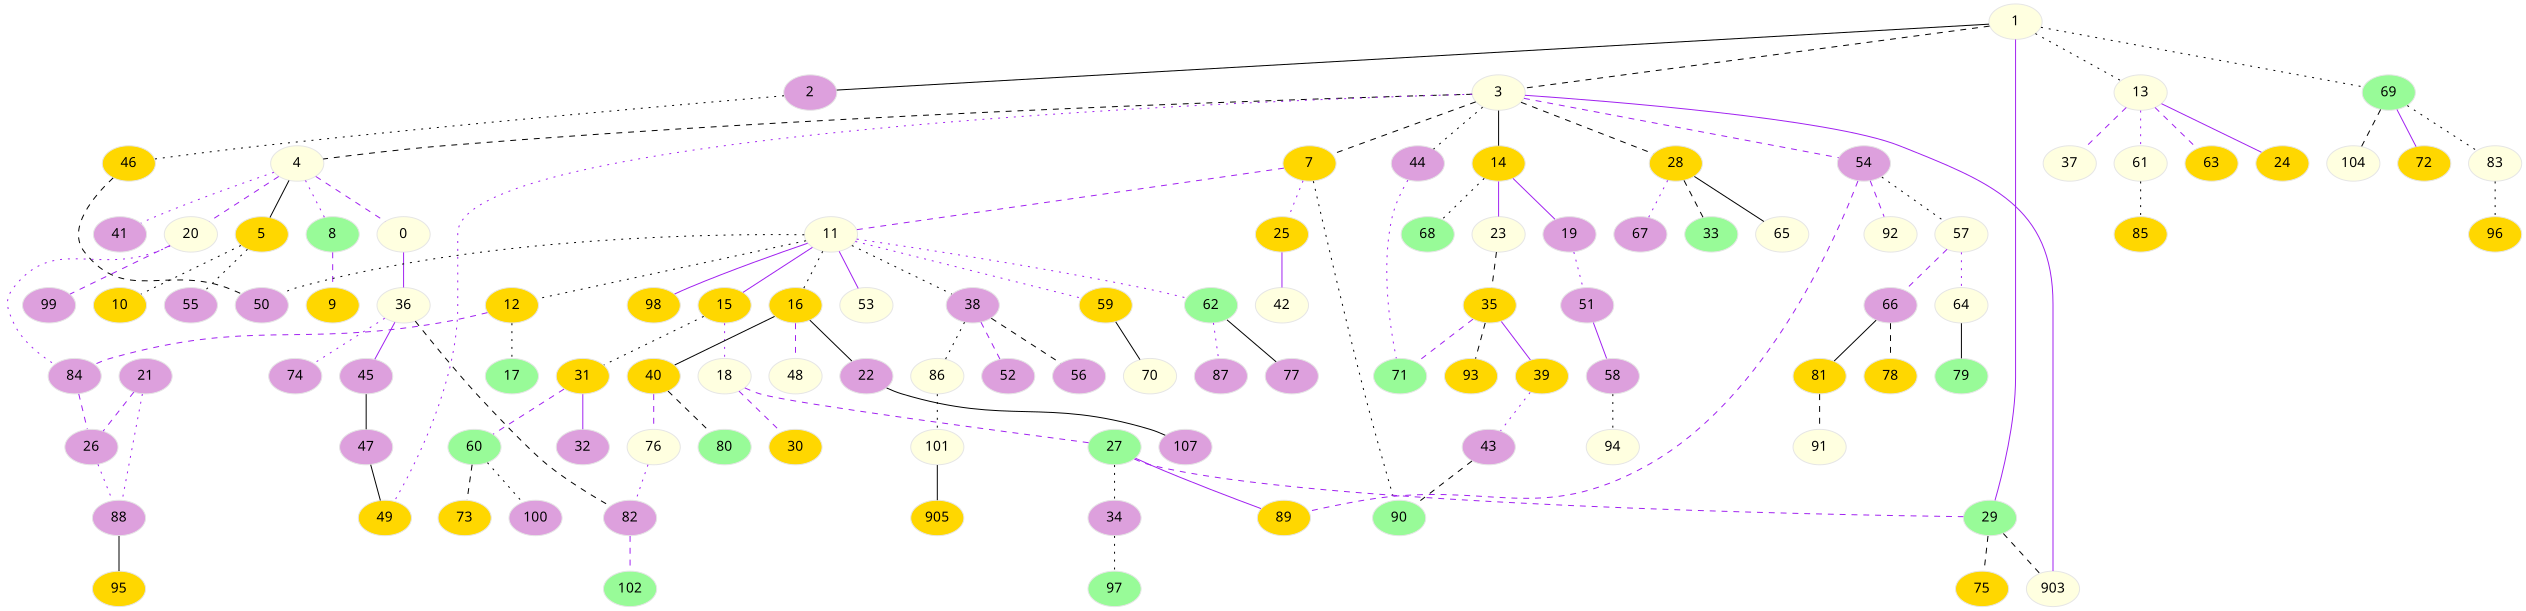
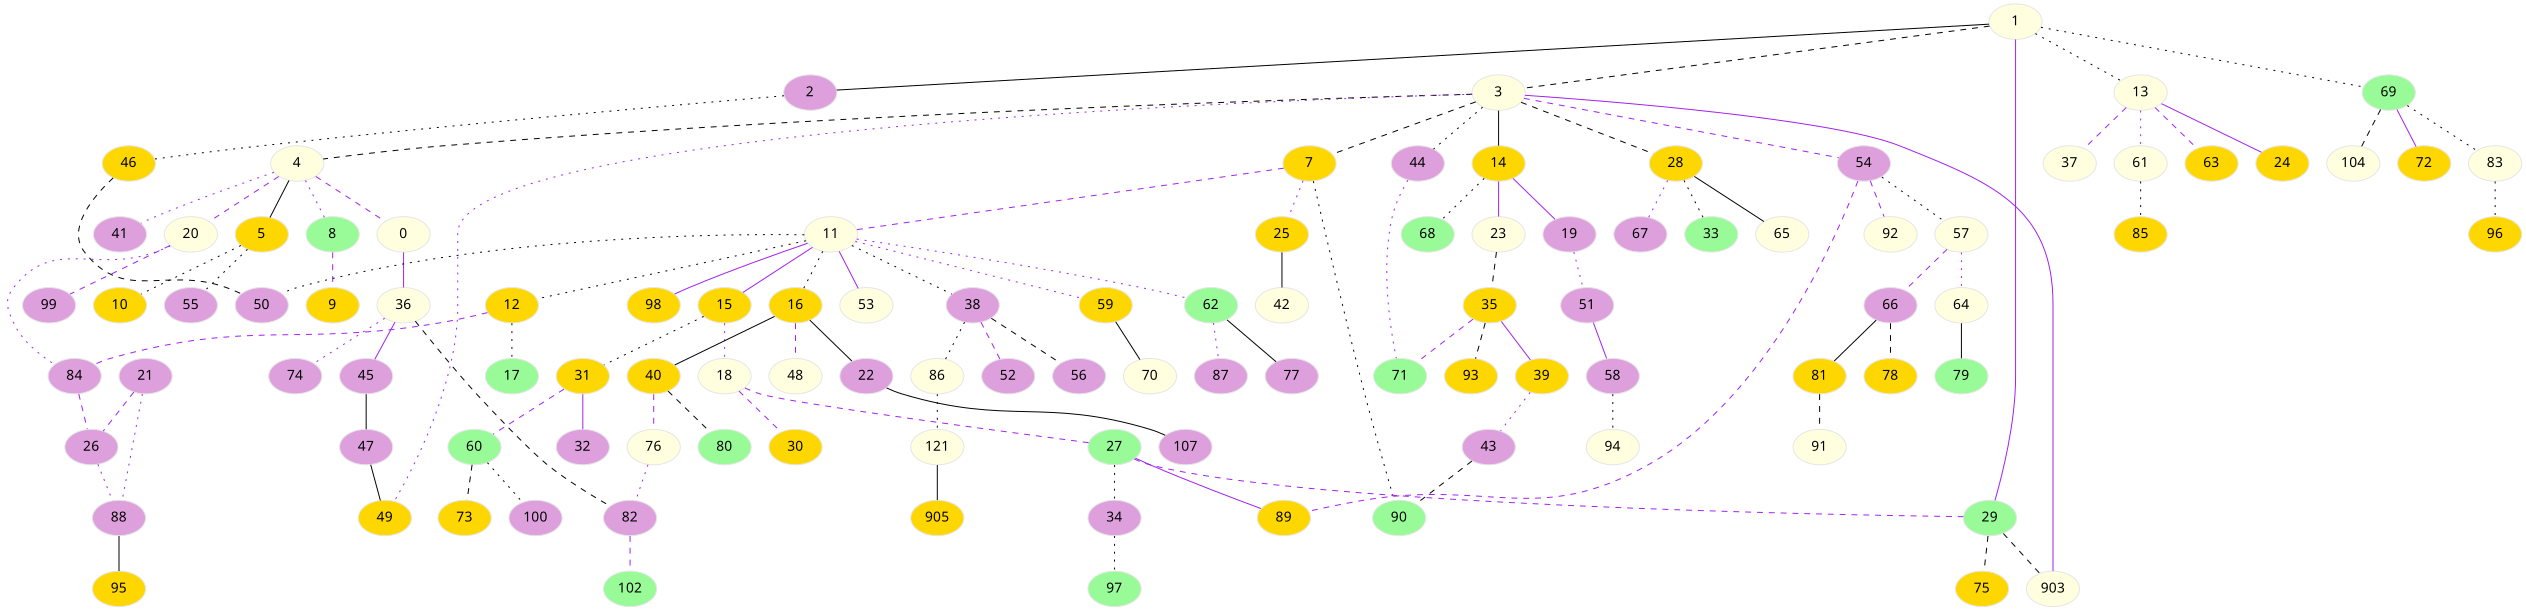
edge "28" -- "33": style dashed -> dotted
edge "25" -- "42": color purple -> black
node "101": label "101" -> "121"
